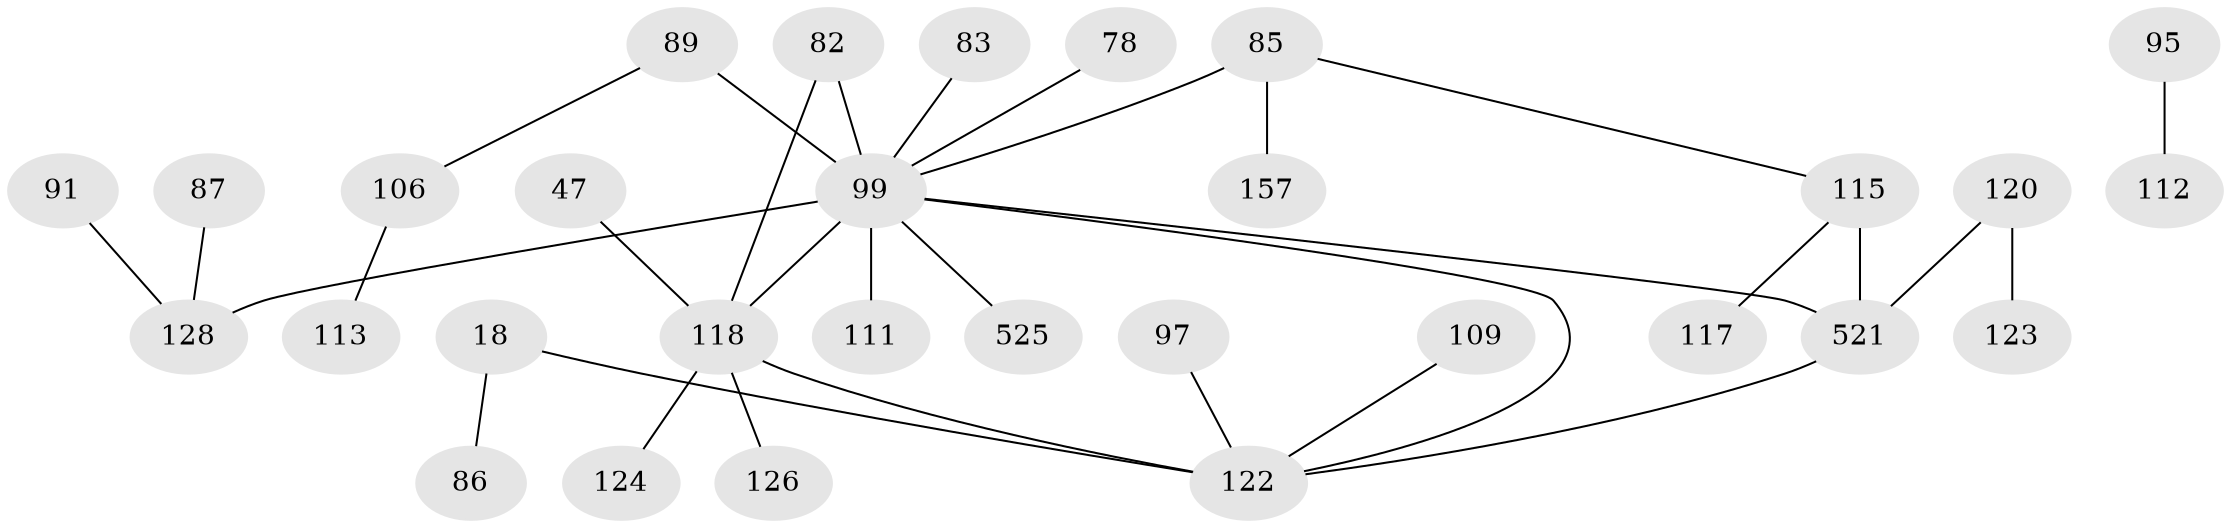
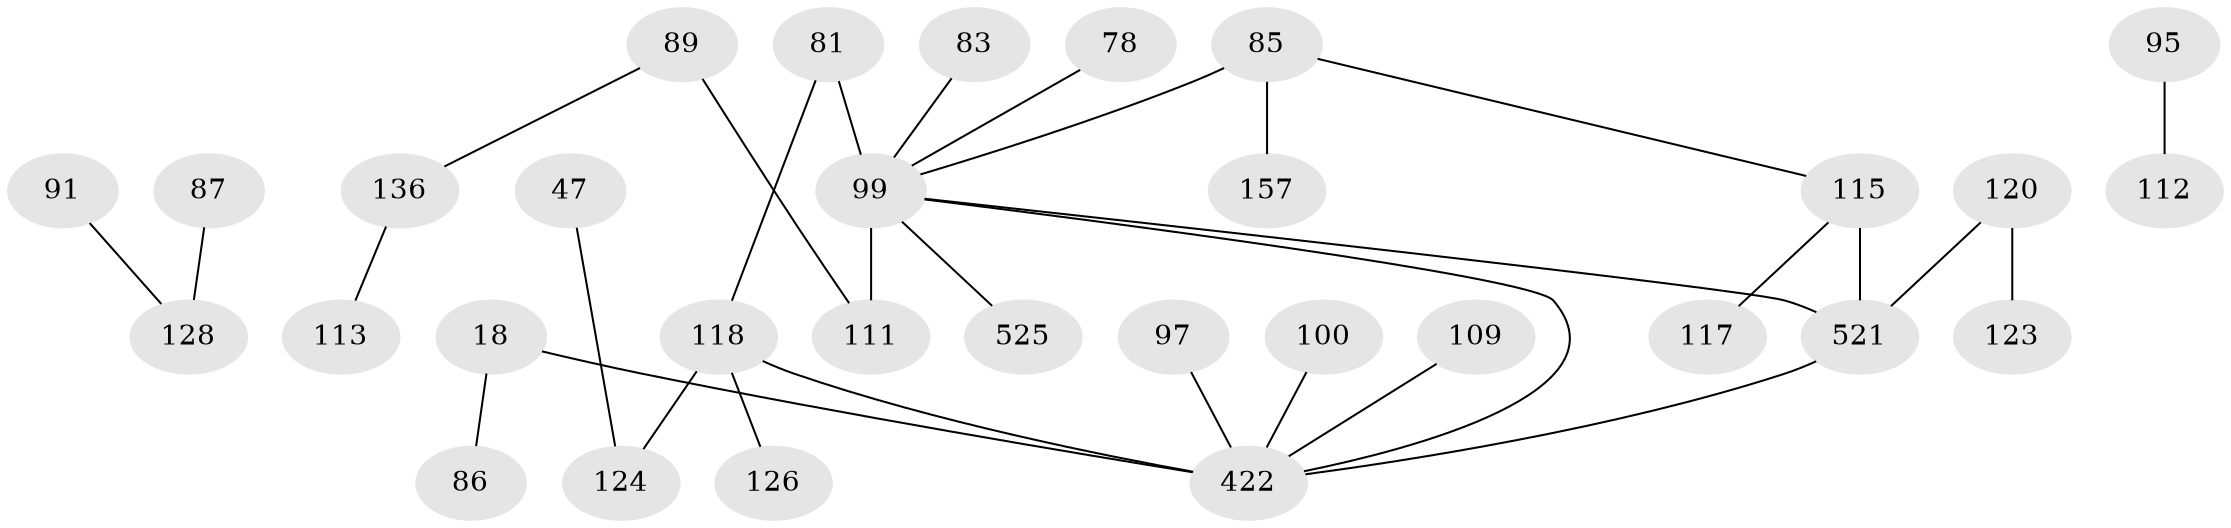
node "82": label "82" -> "81"
edge "89" -- "99": now "89" -- "111"
node "106": label "106" -> "136"
edge "99" -- "128": removed
edge "47" -- "118": now "47" -- "124"
edge "99" -- "118": removed
node "100": added
node "122": label "122" -> "422"
